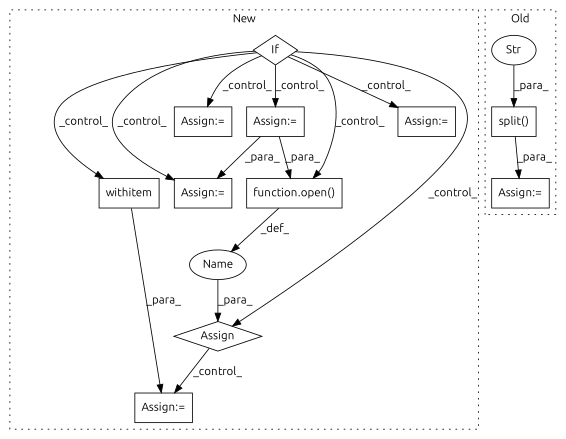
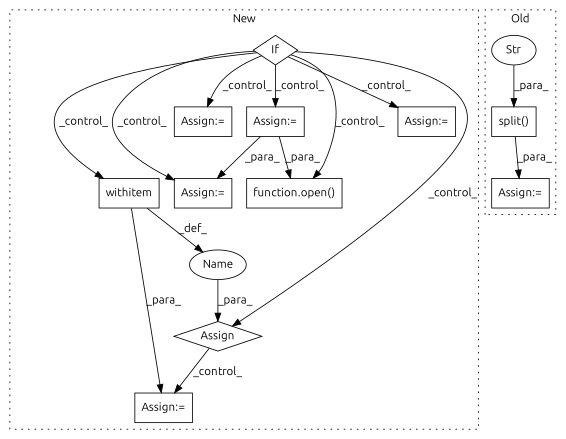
edge "function.open()" -> "Name": now "withitem" -> "Name"
